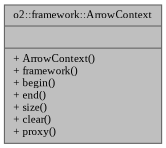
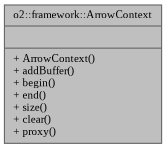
node "o2::framework::ArrowContext": text "+ framework()" -> "+ addBuffer()"
